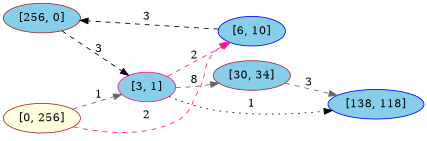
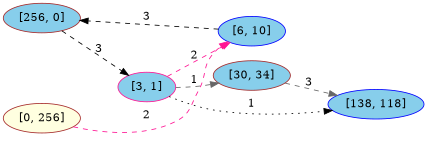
edge "[3, 1]" -> "[30, 34]": label "8" -> "1"
edge "[0, 256]" -> "[3, 1]": removed, label "1"
